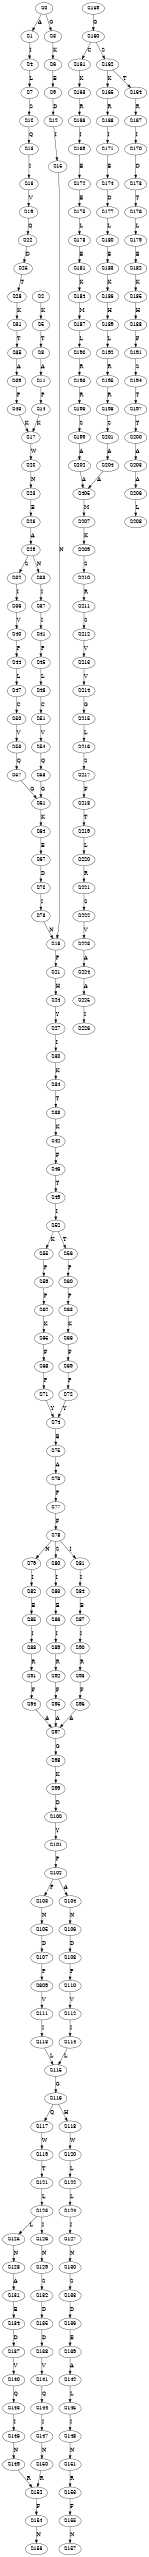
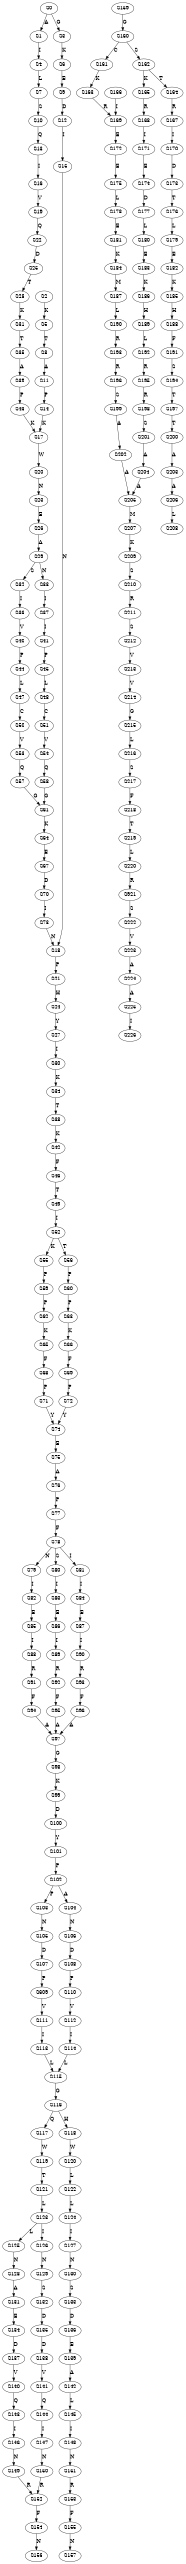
edge "S163" -> "S166": now "S163" -> "S169"
node "S405": label "S405" -> "S205"
node "S221": label "S221" -> "S921"
